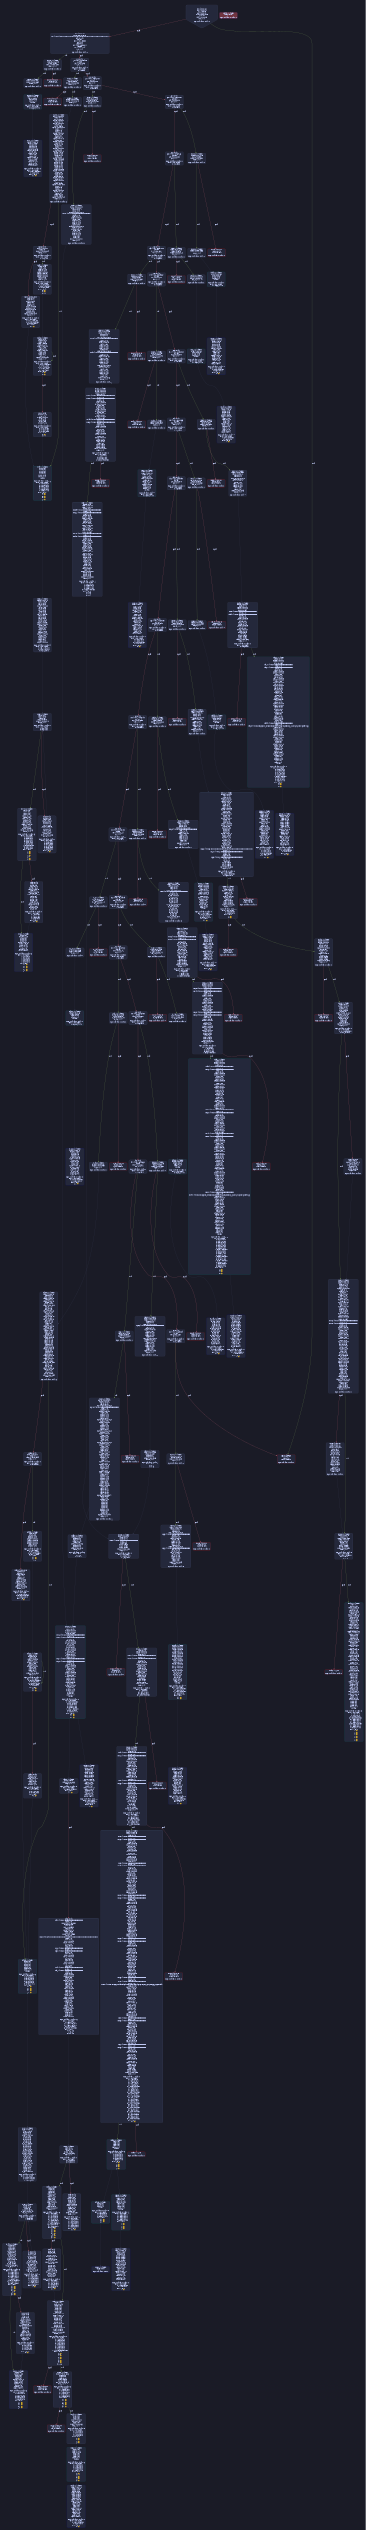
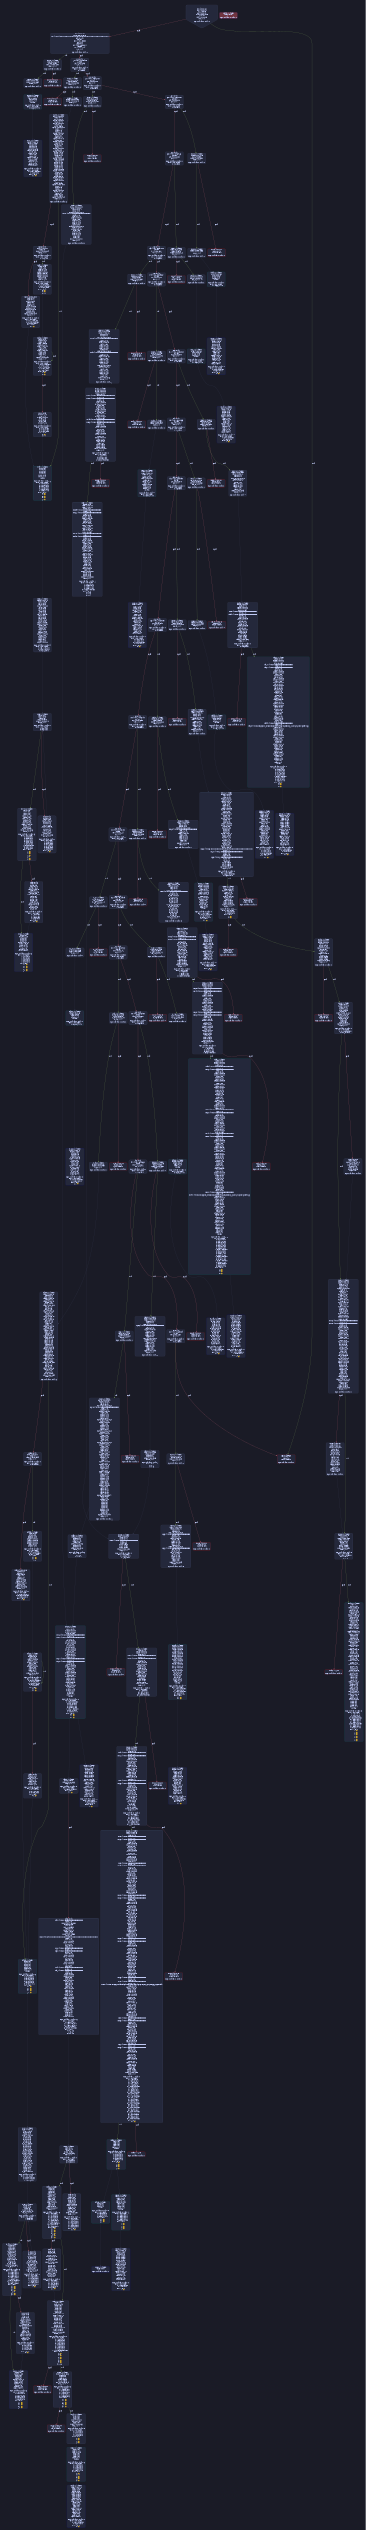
node "[0562] JUMPDEST [0563] STOP Stack size req: 0, dcd: 0": label "[0562] JUMPDEST [0563] STOP Stack size req: 0, dcd: 0" -> "[0562] JUMPDEST [0563] STOP Stack size req: 0, sizeΔ: 0"
